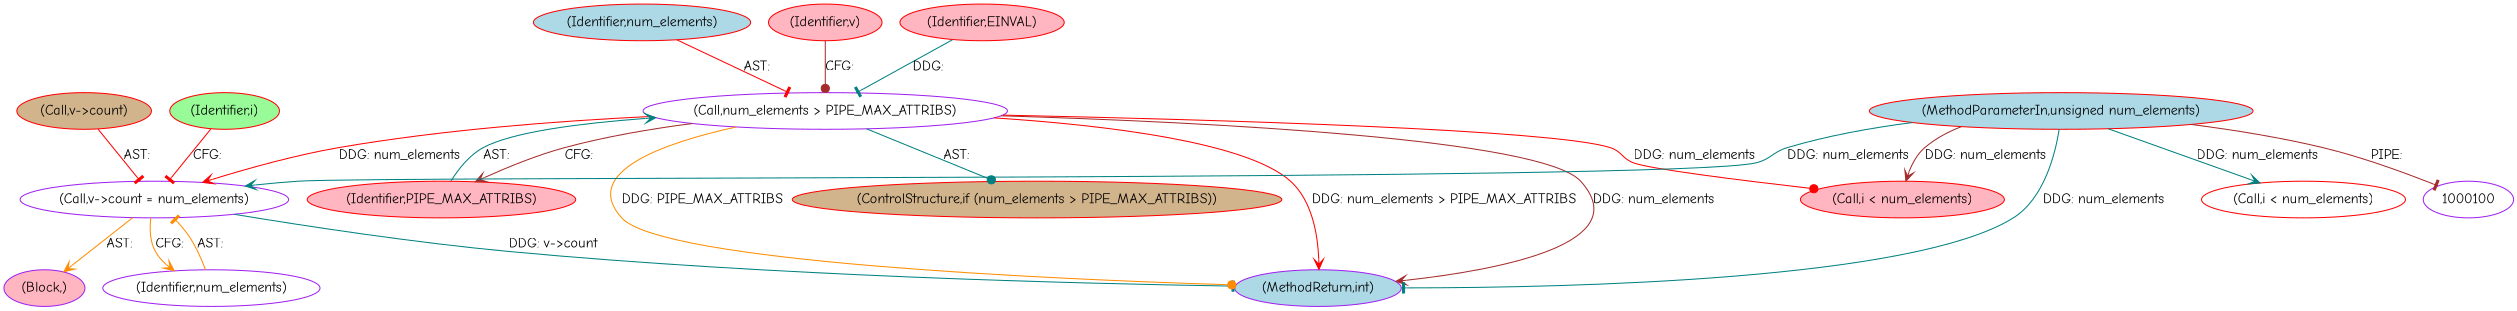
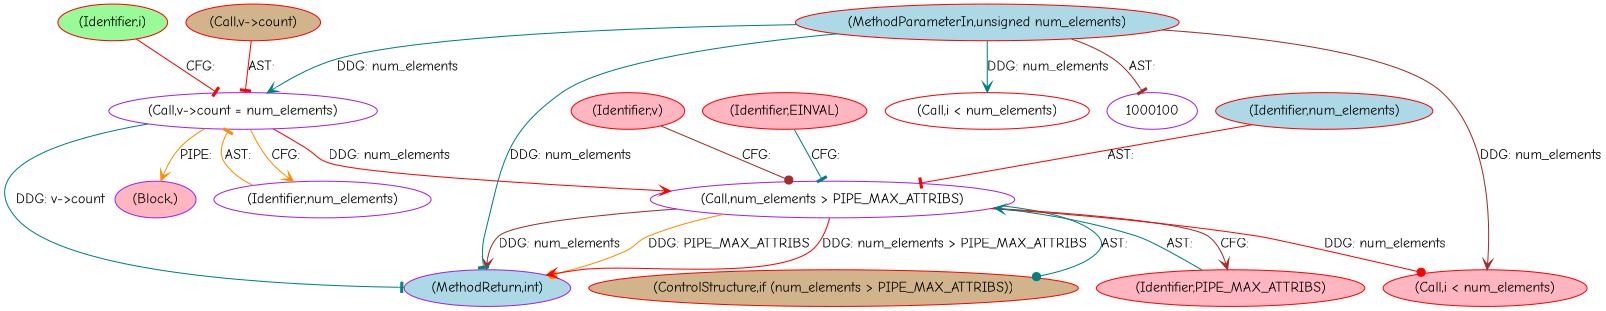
edge "(Identifier,EINVAL)" -> "(Call,num_elements > PIPE_MAX_ATTRIBS)": label "DDG: " -> "CFG: "
edge "(Call,num_elements > PIPE_MAX_ATTRIBS)" -> "(Call,v->count = num_elements)": reversed
edge "(MethodParameterIn,unsigned num_elements)" -> "1000100": label "PIPE: " -> "AST: "
edge "(Call,v->count = num_elements)" -> "(Block,)": label "AST: " -> "PIPE: "
